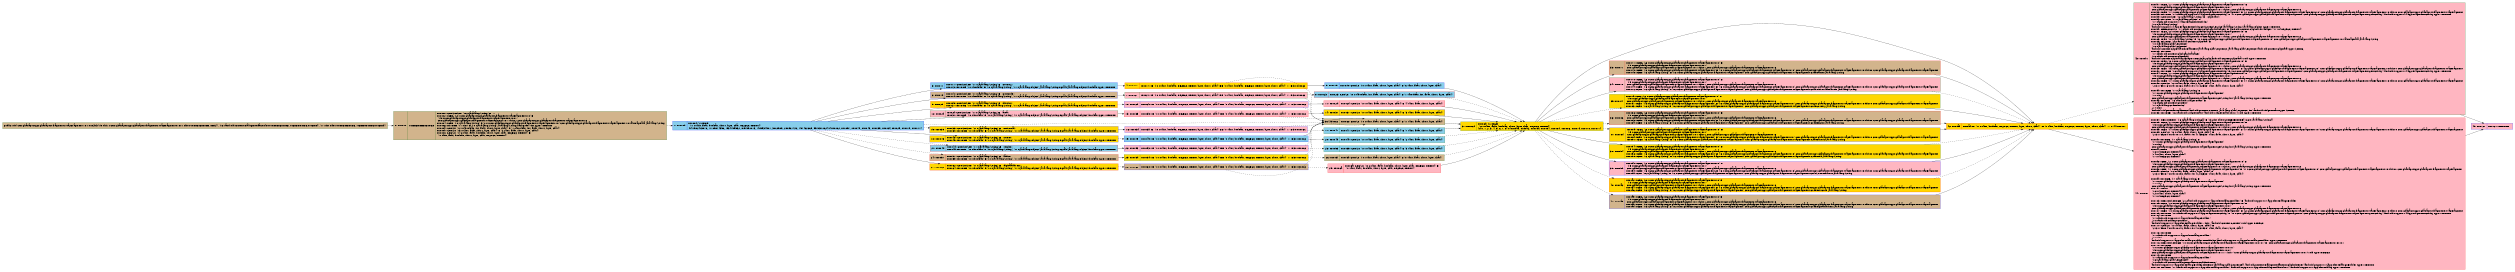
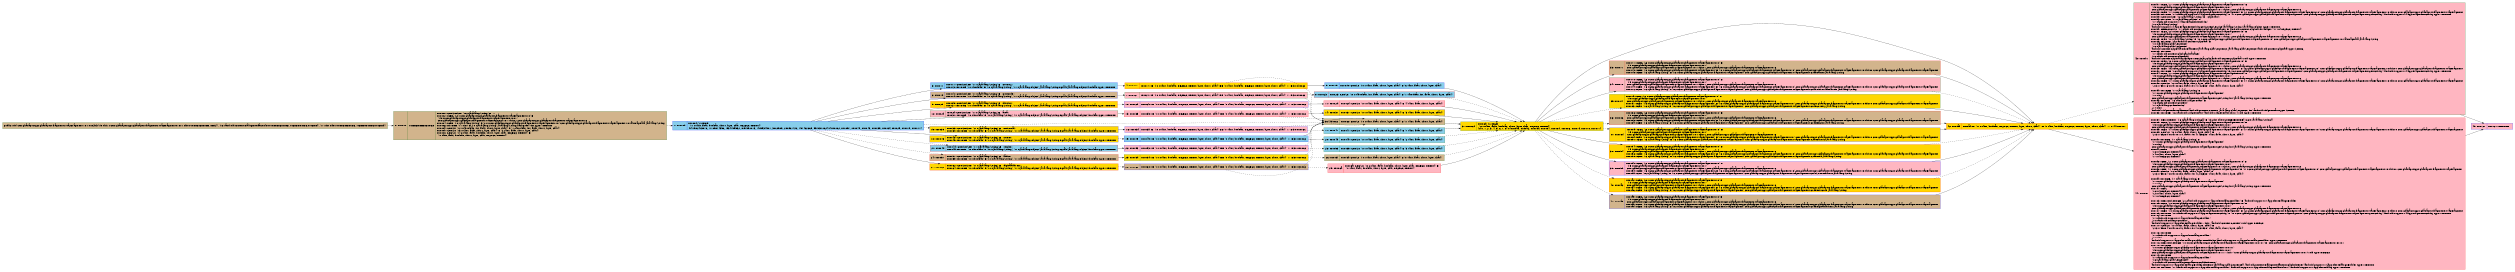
node "38: 0x0094": color darkgreen -> red
node "44: 0x00e7": text "0x0101: APUT" -> "0x0101: THIS"
